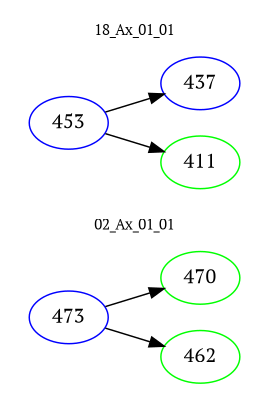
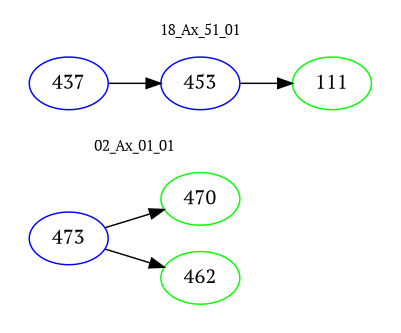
cluster "18_Ax_01_01": label "18_Ax_01_01" -> "18_Ax_51_01"
edge "453" -> "437": reversed
node "411": label "411" -> "111"
